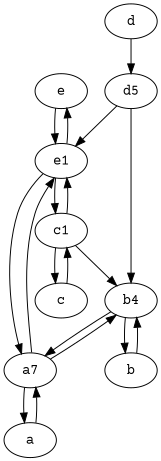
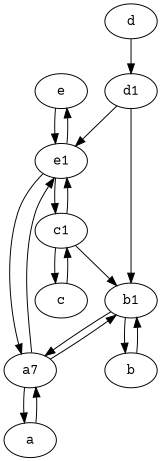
node "d5": label "d5" -> "d1"
node "b4": label "b4" -> "b1"
